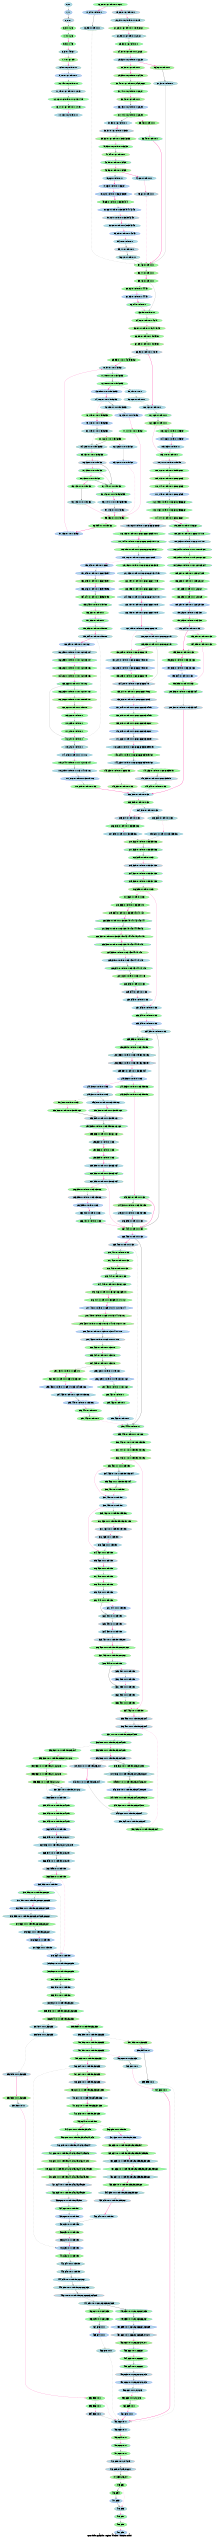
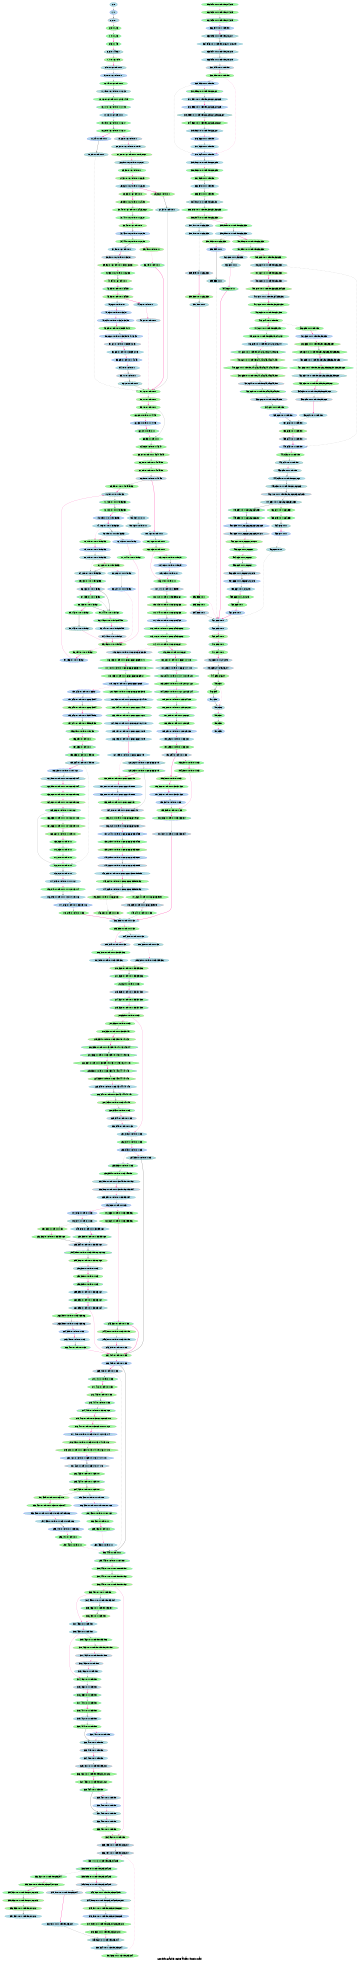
node "15, 19: 0 1 6 7 8 9 10 11 16 17": added
node "358, 538: 10 11 189 190": removed
